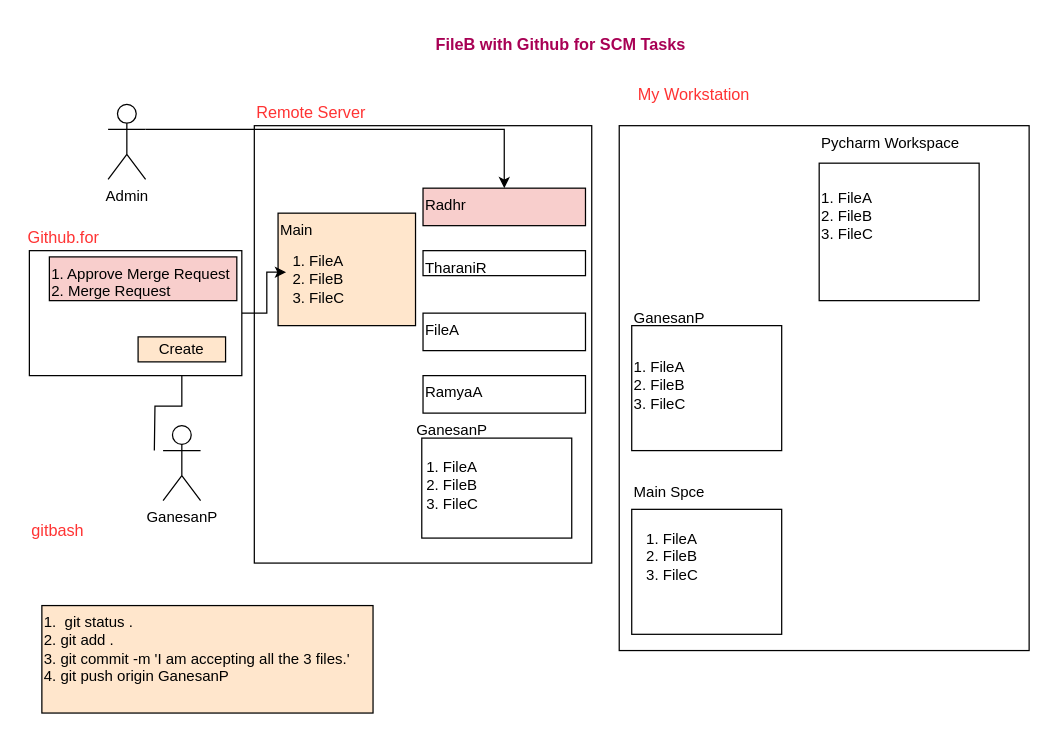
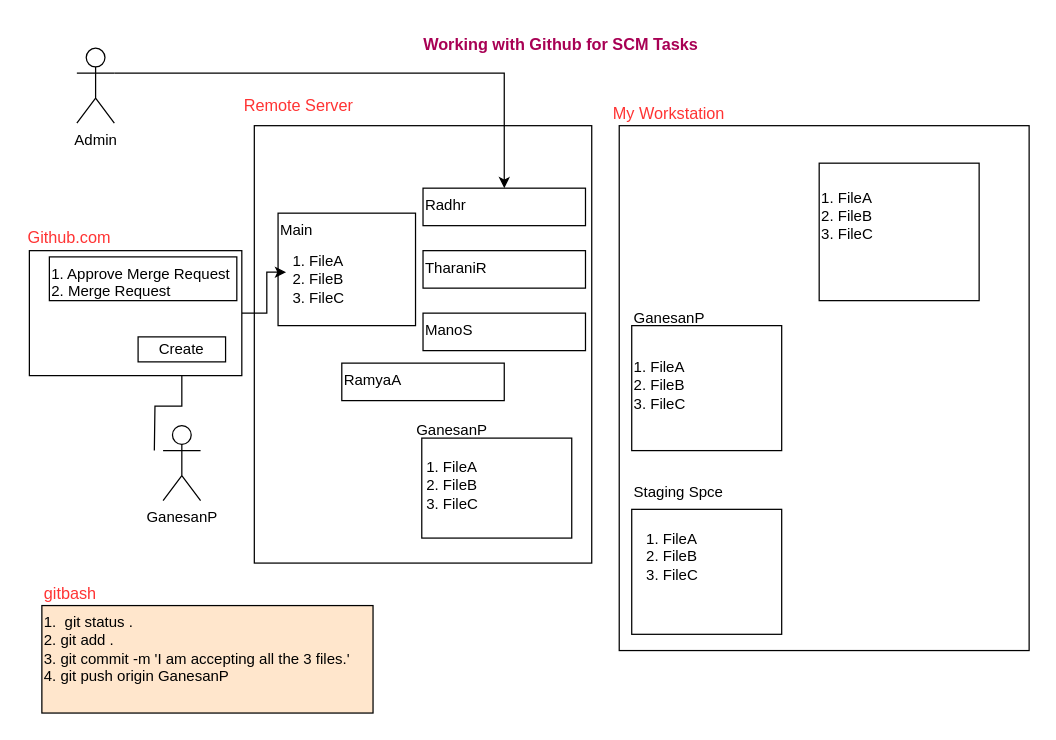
node "FileB with Github for SCM Tasks": label "FileB with Github for SCM Tasks" -> "Working with Github for SCM Tasks"
node "My Workstation": moved (694, 94) -> (669, 113)
node "Remote Server": moved (314, 107) -> (301, 101)
node "Admin": moved (127, 142) -> (96, 86)
node "Pycharm Workspace": removed
node "Radhr": fillcolor #f8cecc -> #ffffff
node "Github.for": label "Github.for" -> "Github.com"
node "TharaniR": size 163x25 -> 163x38
node "Main": fillcolor #ffe6cc -> #ffffff
node "1. Approve Merge Request 2. Merge Request": fillcolor #f8cecc -> #ffffff
node "FileA": label "FileA" -> "ManoS"
node "Create": fillcolor #ffe6cc -> #ffffff
node "RamyaA": moved (504, 394) -> (423, 382)
node "Main Spce": label "Main Spce" -> "Staging Spce"
node "gitbash": moved (61, 526) -> (73, 588)
